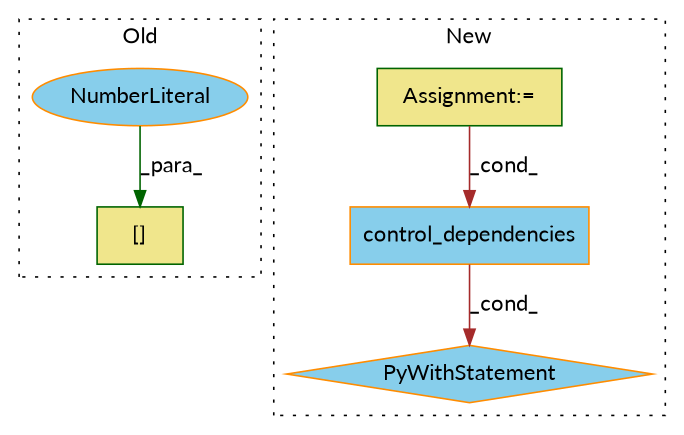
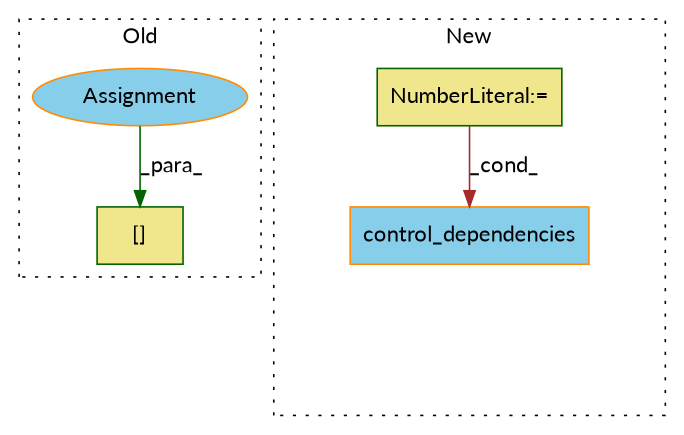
node "NumberLiteral": label "NumberLiteral" -> "Assignment"
node "Assignment:=": label "Assignment:=" -> "NumberLiteral:="
node "PyWithStatement": removed
